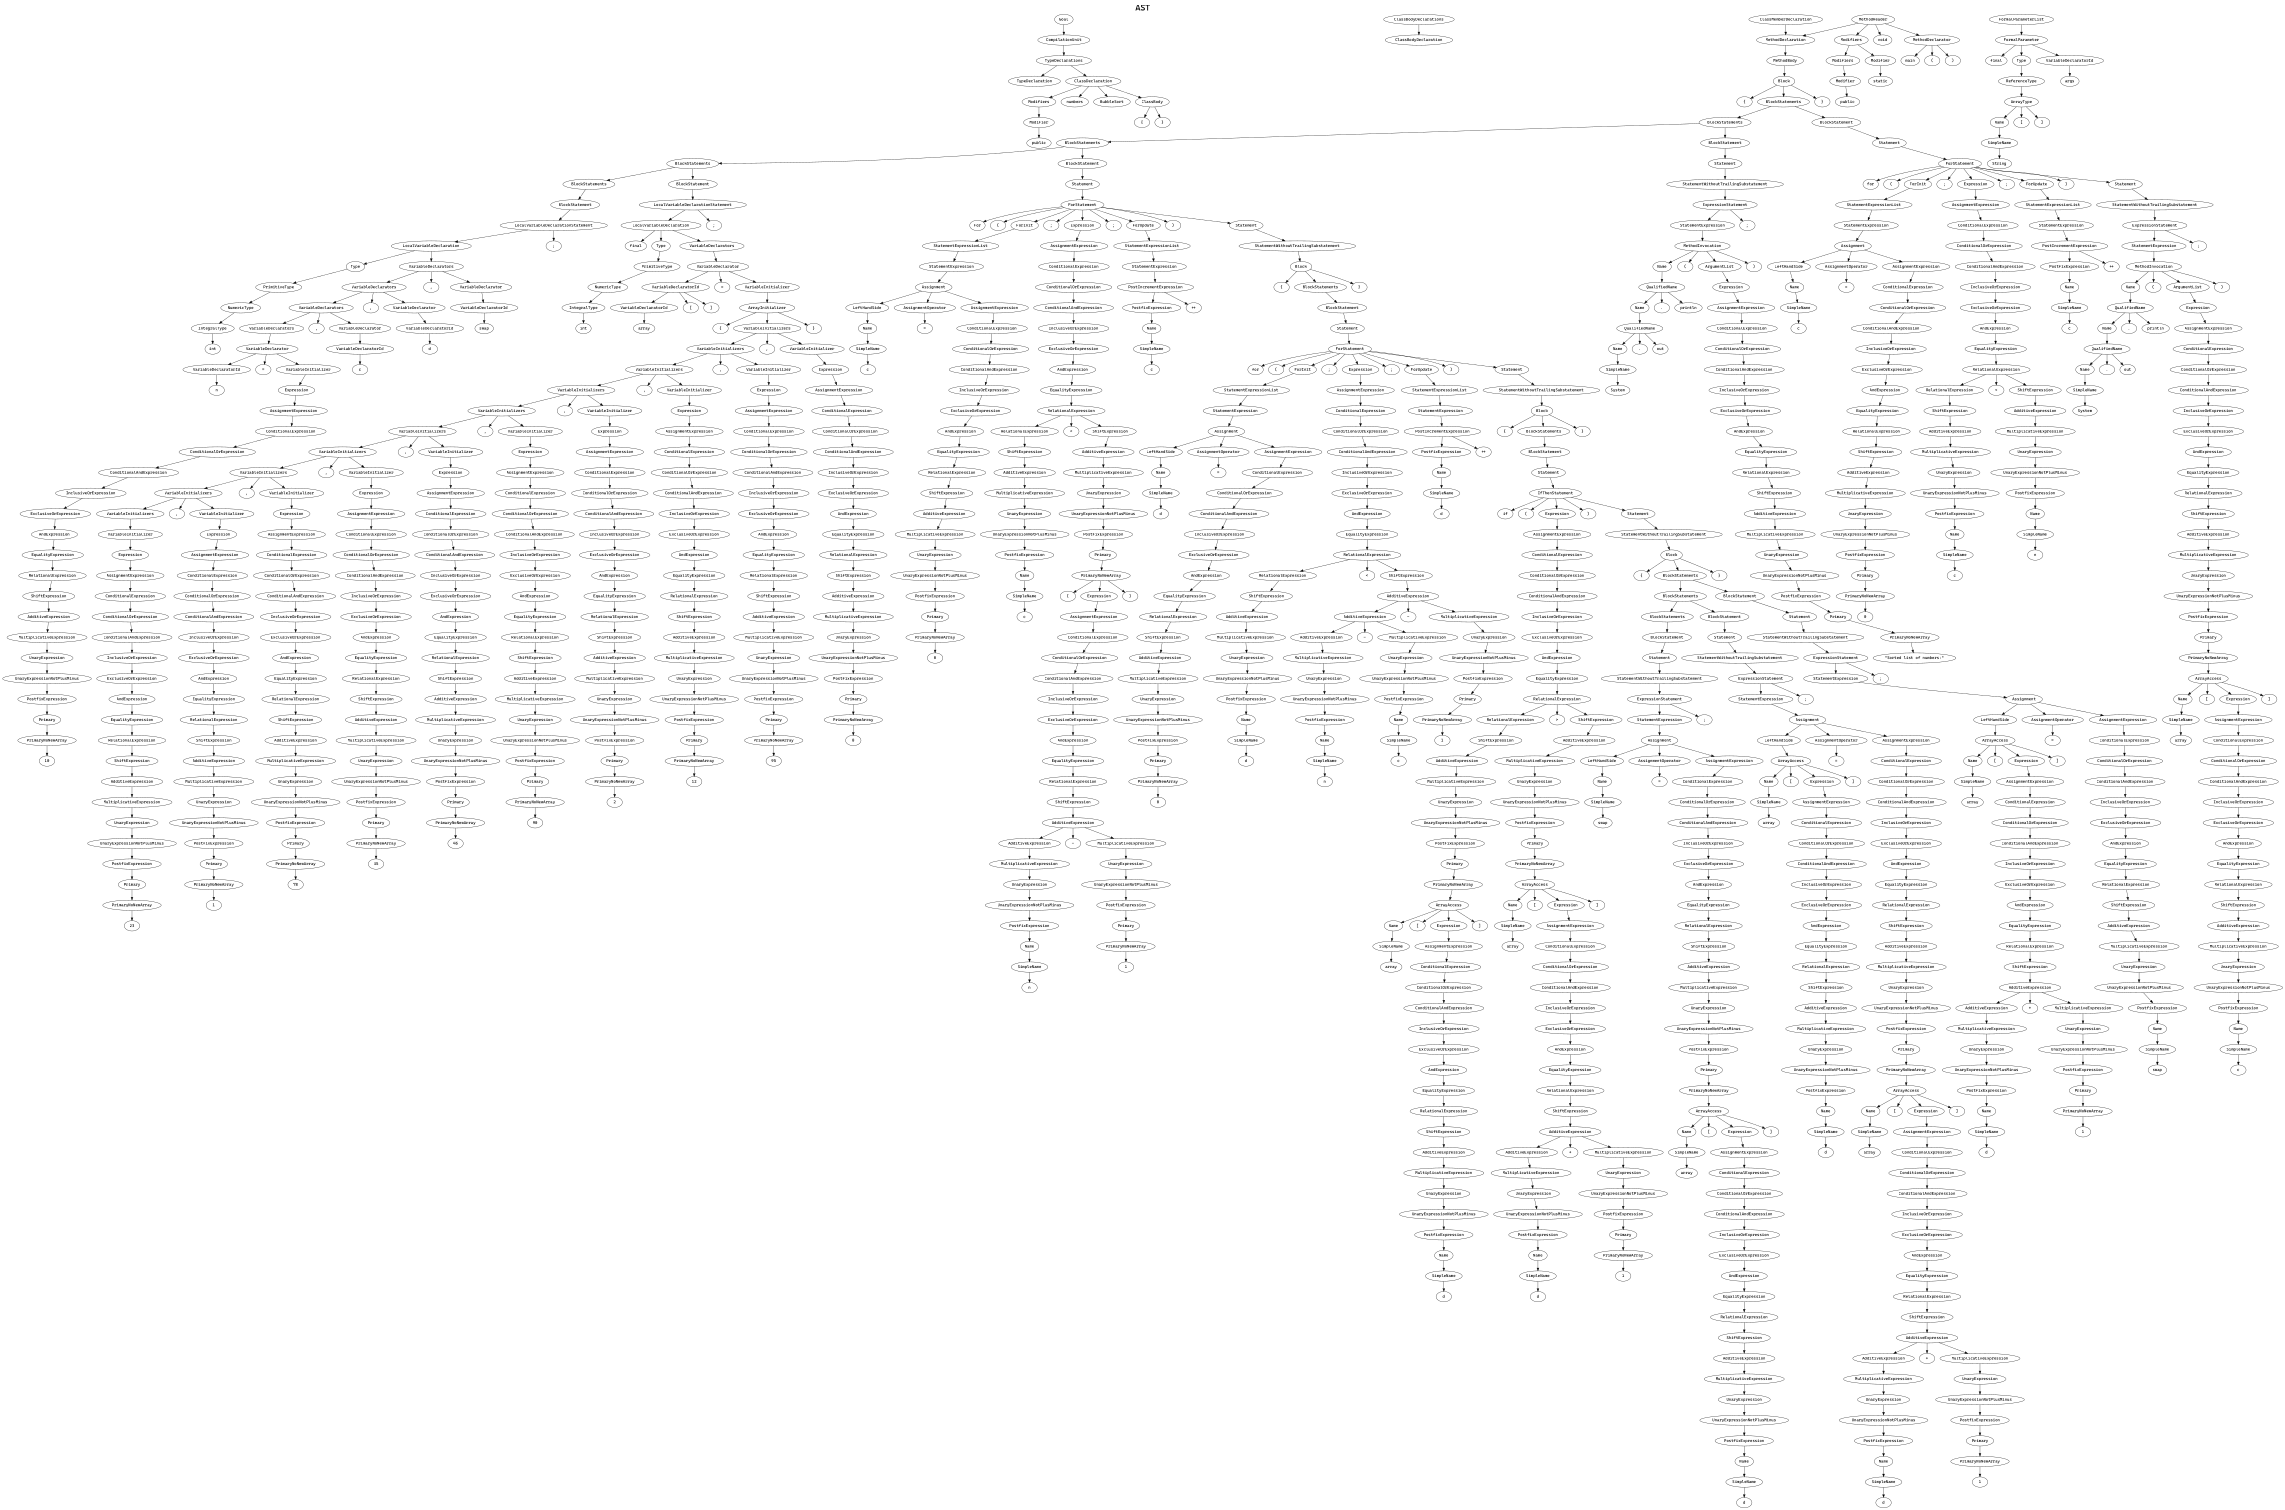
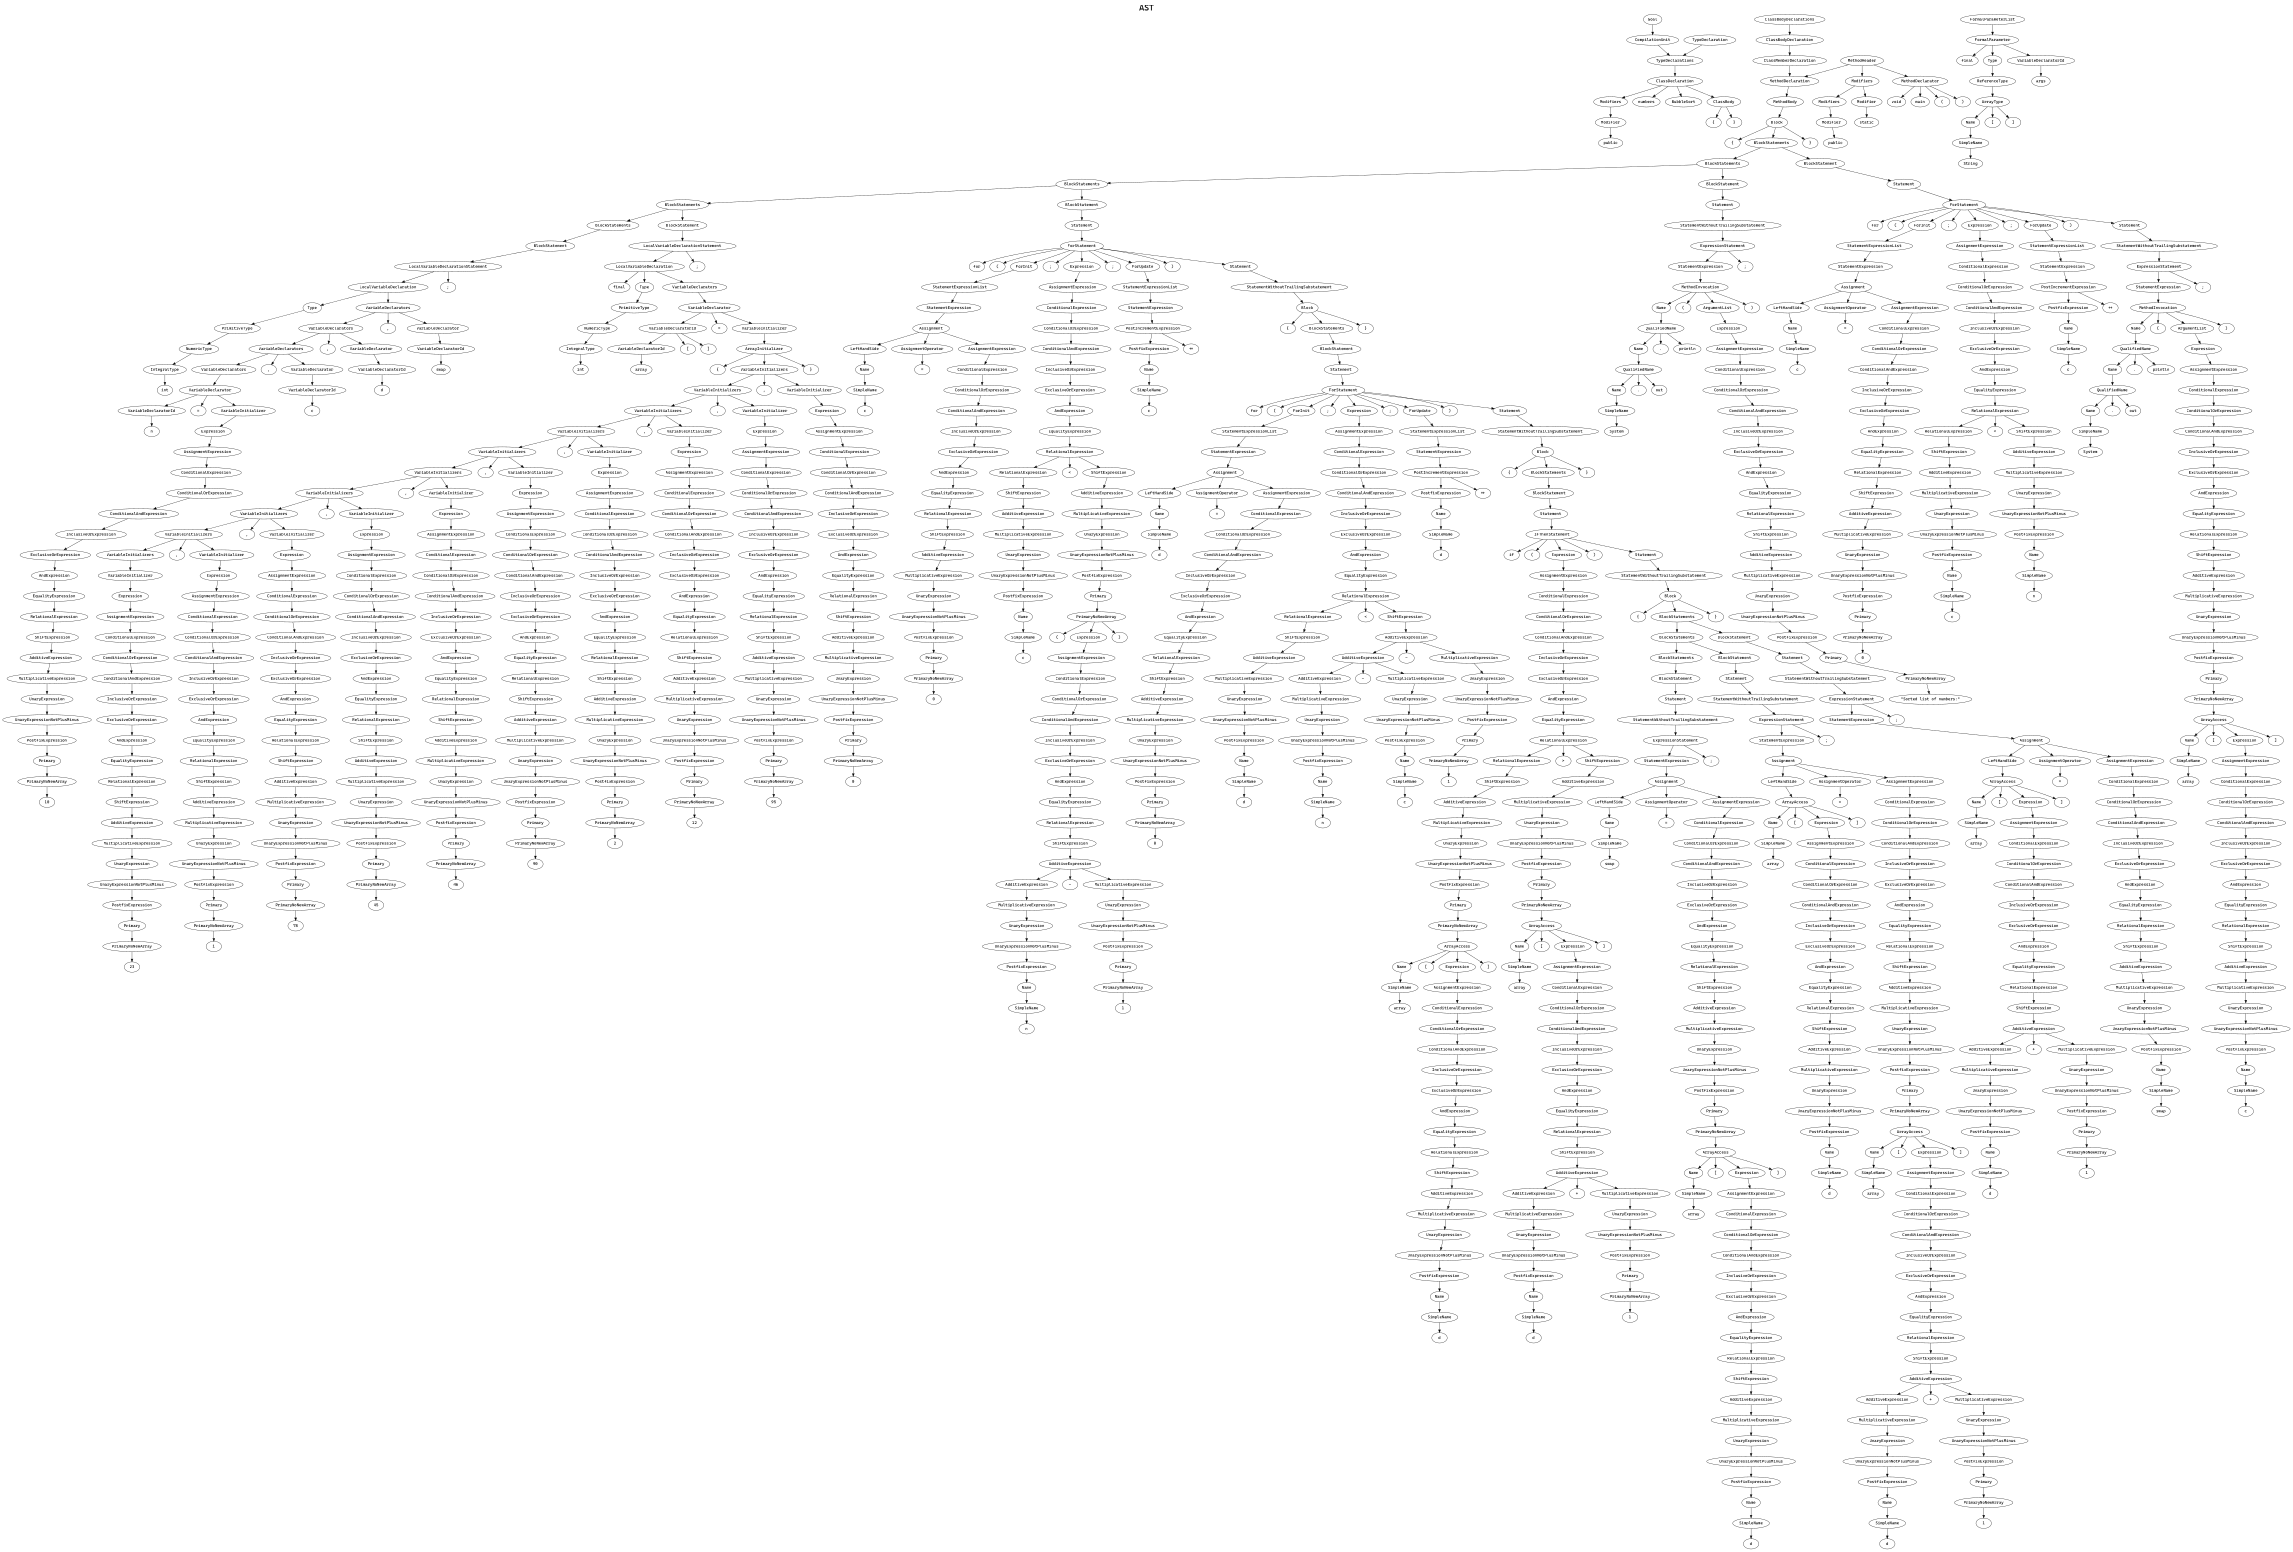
edge "MethodHeader" -> "void": now "MethodDeclarator" -> "void"
edge "ClassBodyDeclaration" -> "ClassMemberDeclaration": added
edge "TypeDeclarations" -> "TypeDeclaration": reversed
